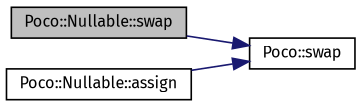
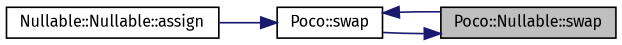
edge "Poco::swap" -> "Poco::Nullable::swap": added
node "Poco::Nullable::assign": label "Poco::Nullable::assign" -> "Nullable::Nullable::assign"
